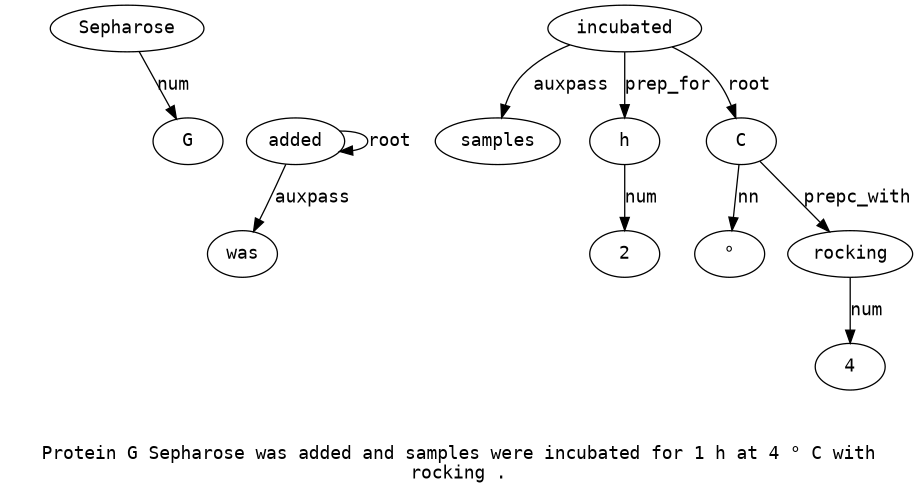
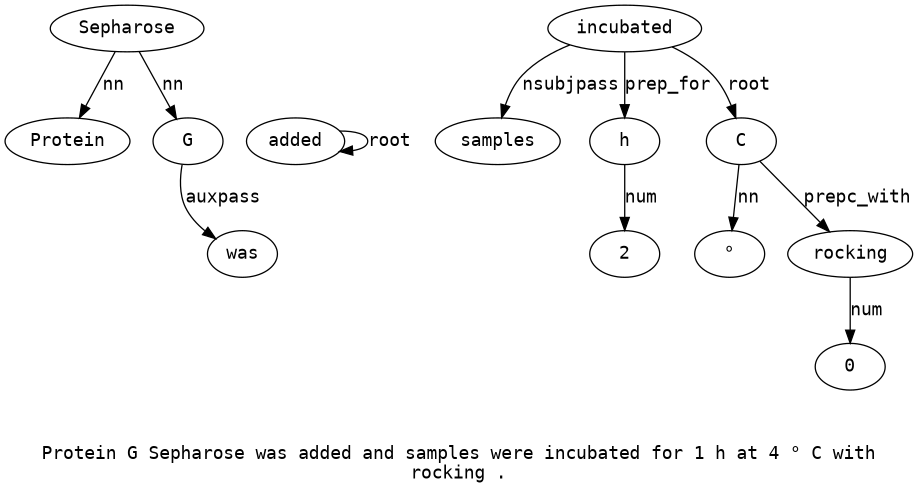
edge "Sepharose" -> "G": label "num" -> "nn"
edge "incubated" -> "samples": label "auxpass" -> "nsubjpass"
node "Protein": added
edge "added" -> "was": now "G" -> "was"
node "4": label "4" -> "0"
